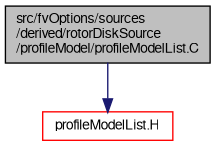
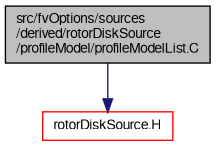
node "profileModelList.H": label "profileModelList.H" -> "rotorDiskSource.H"
